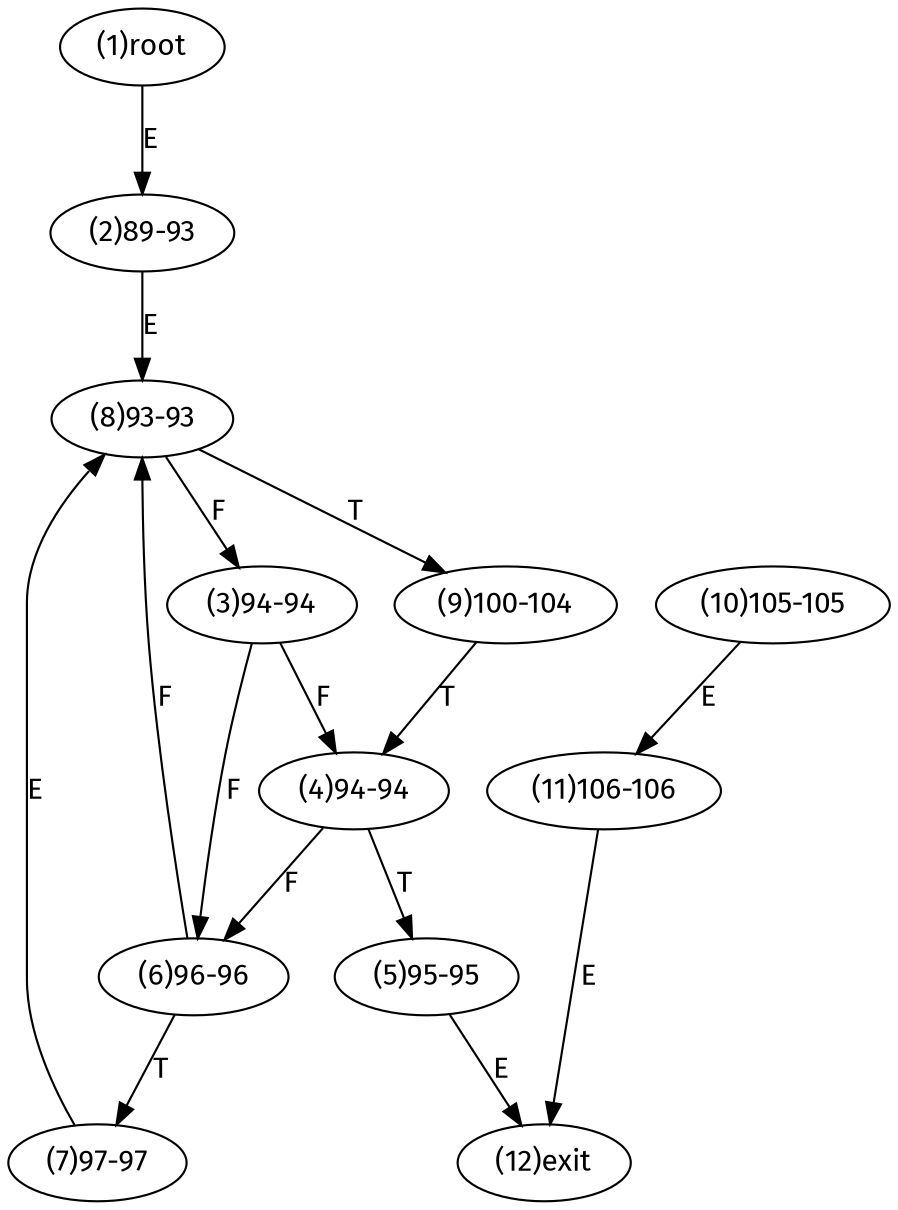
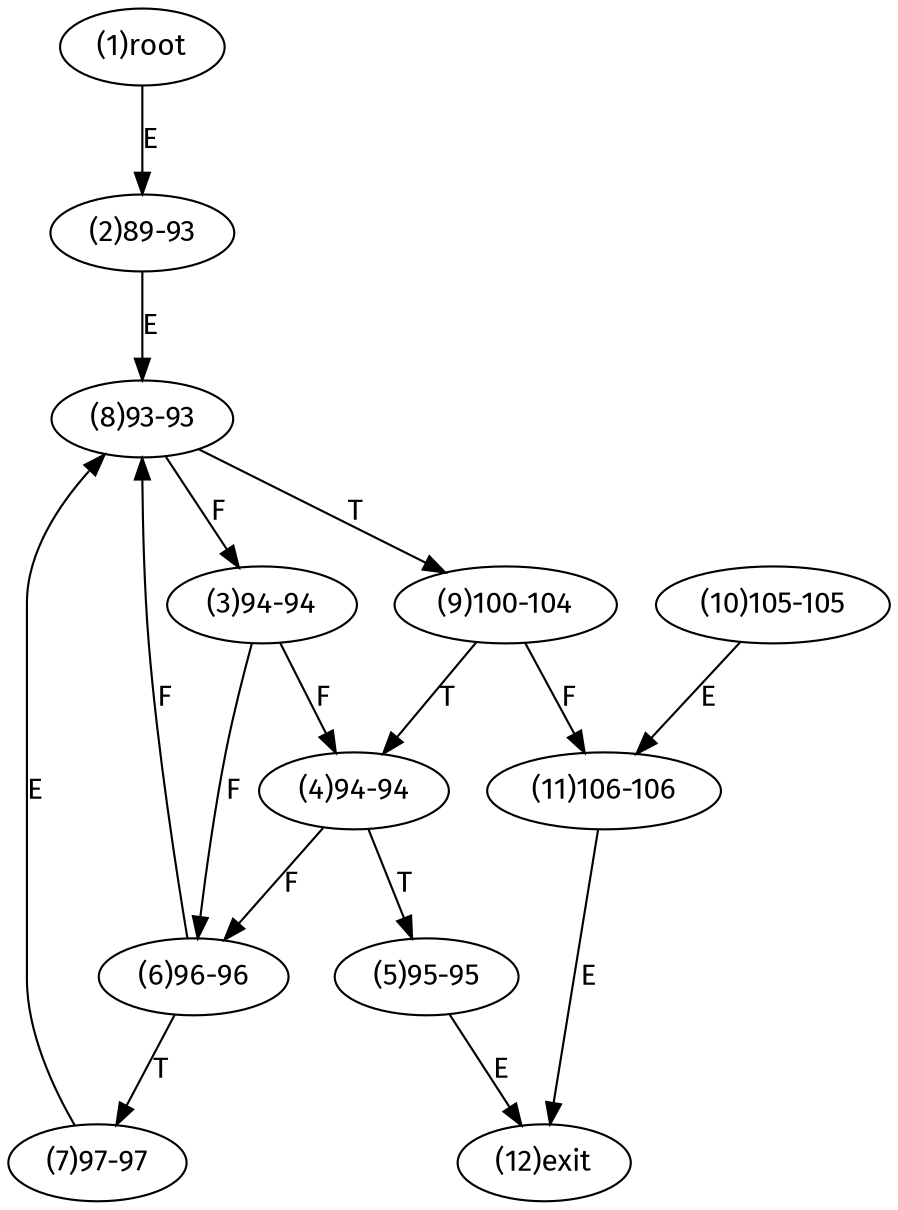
edge "(9)100-104" -> "(11)106-106": added, label "F"
